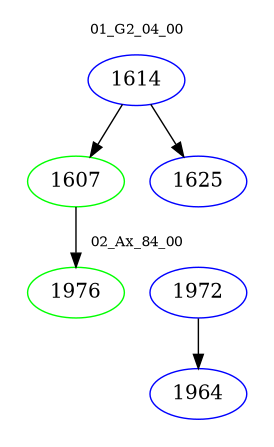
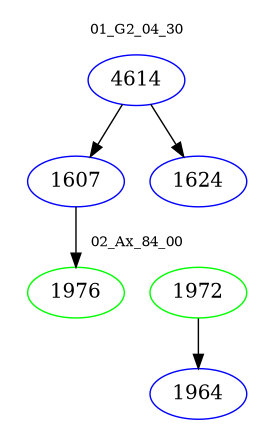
cluster "01_G2_04_00": label "01_G2_04_00" -> "01_G2_04_30"
node "1614": label "1614" -> "4614"
node "1607": color green -> blue
node "1625": label "1625" -> "1624"
node "1972": color blue -> green
